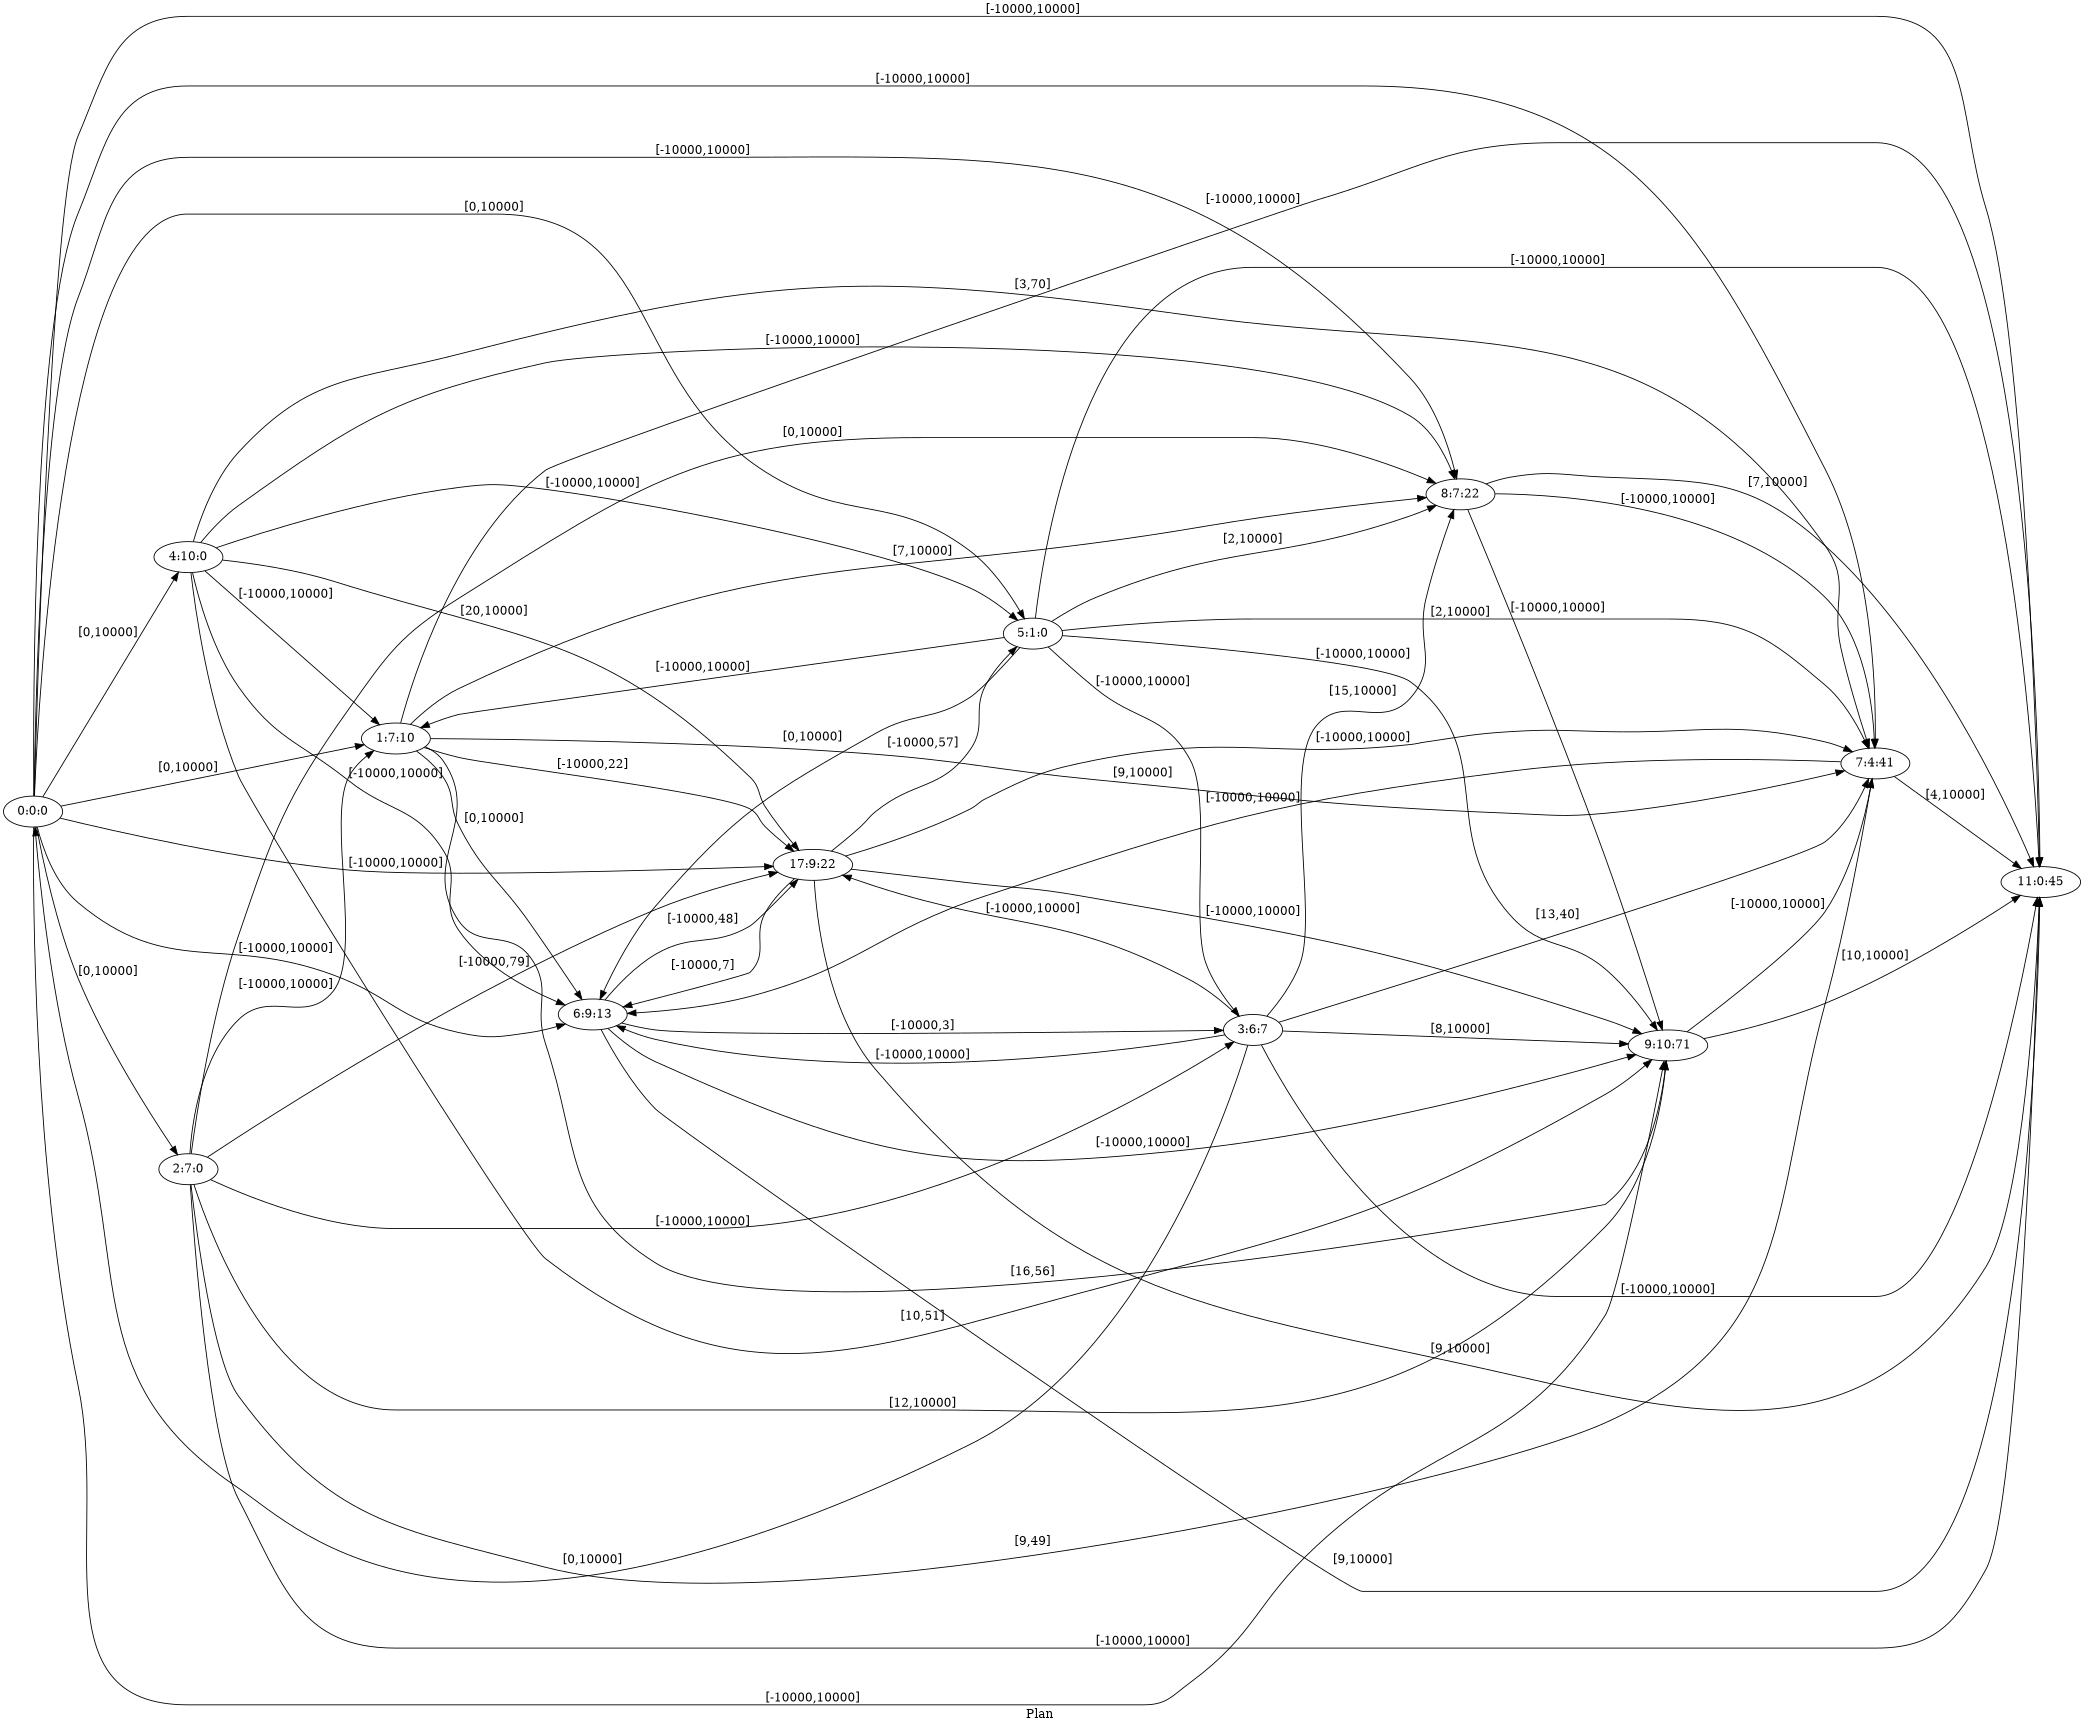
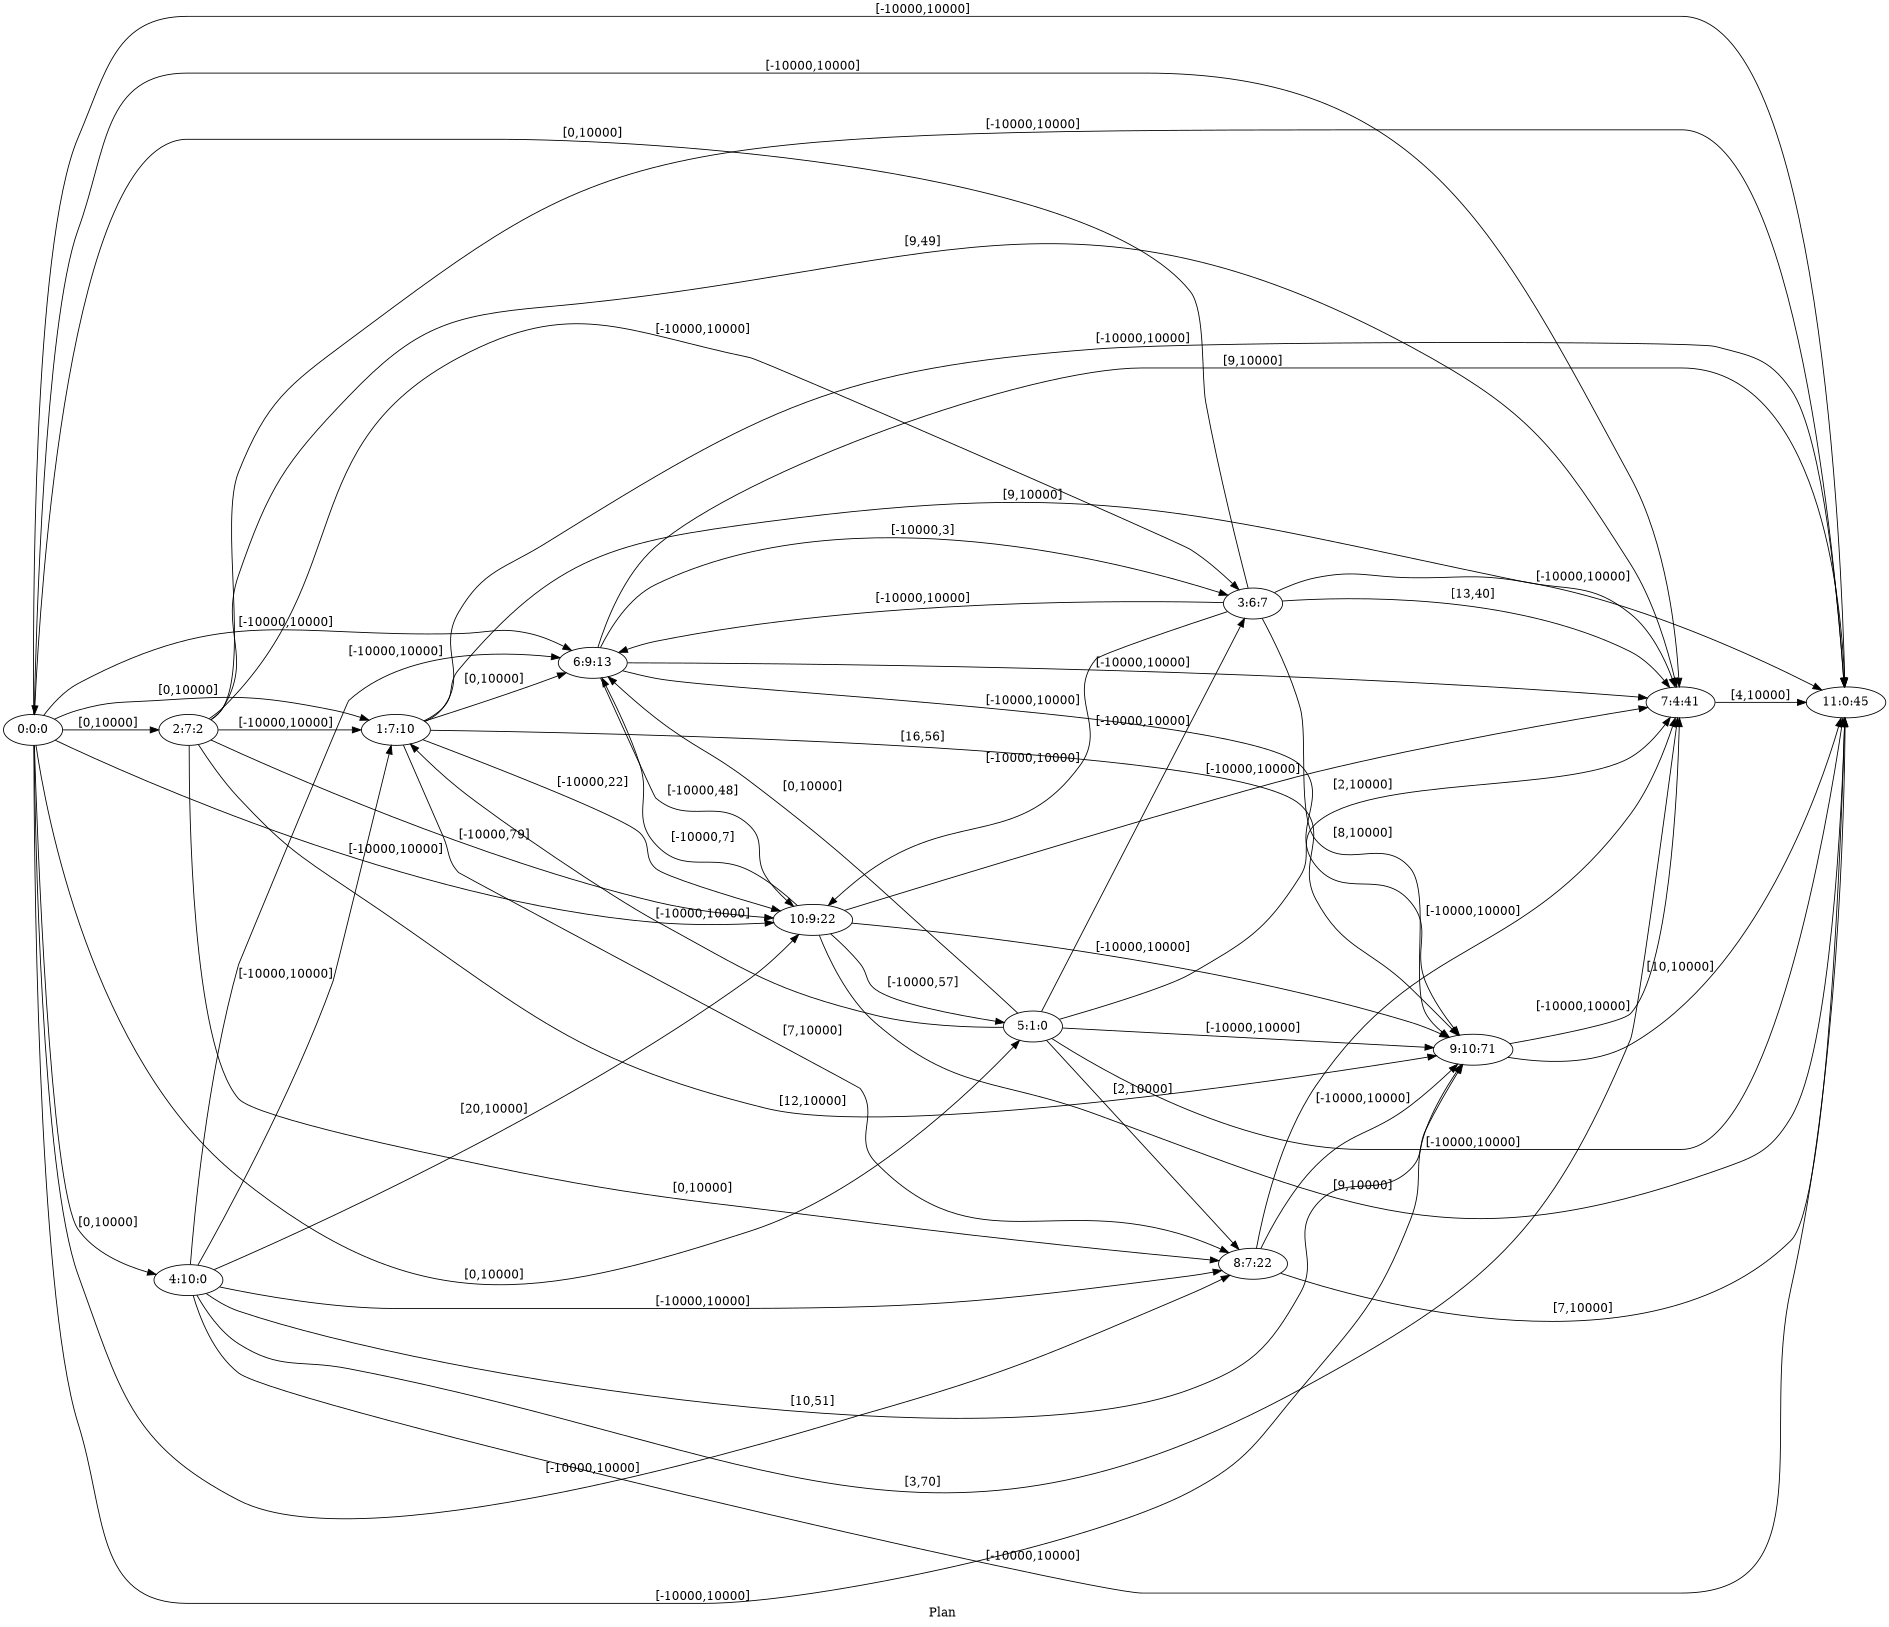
edge "4:10:0" -> "5:1:0": now "4:10:0" -> "11:0:45"
edge "3:6:7" -> "8:7:22": removed, label "[15,10000]"
edge "7:4:41" -> "6:9:13": reversed
node "17:9:22": label "17:9:22" -> "10:9:22"
node "2:7:0": label "2:7:0" -> "2:7:2"
